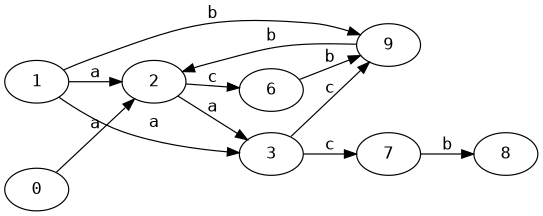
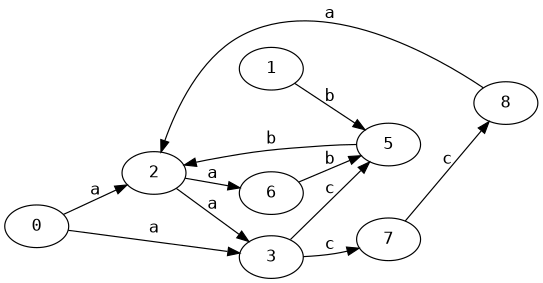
node "9": label "9" -> "5"
edge "2" -> "6": label "c" -> "a"
edge "1" -> "2": now "8" -> "2"
edge "1" -> "3": now "0" -> "3"
edge "7" -> "8": label "b" -> "c"
